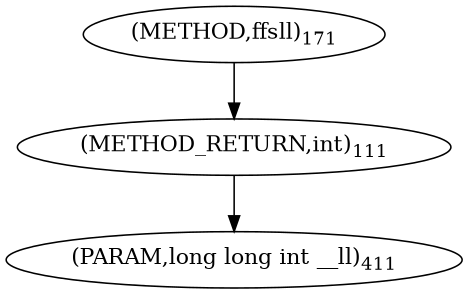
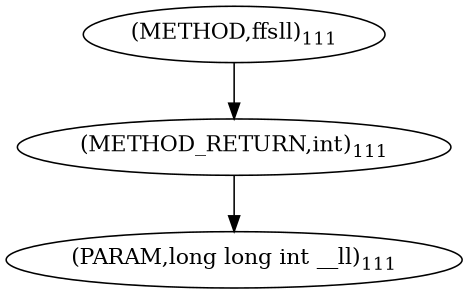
node "(METHOD,ffsll)": text "171" -> "111"
node "(PARAM,long long int __ll)": text "411" -> "111"
